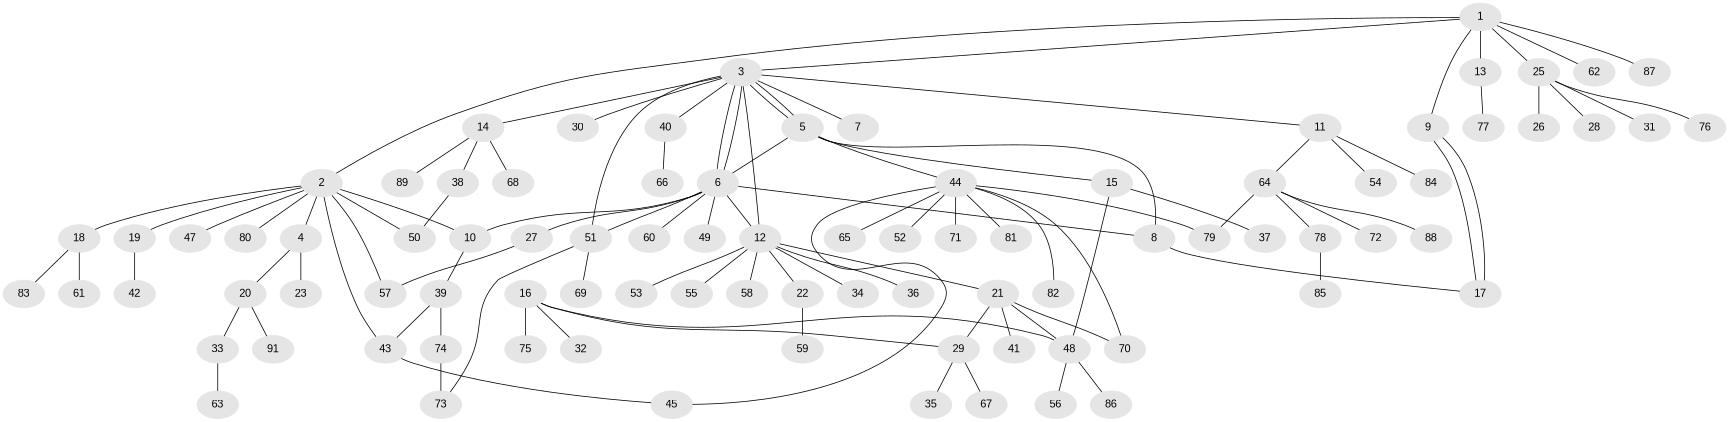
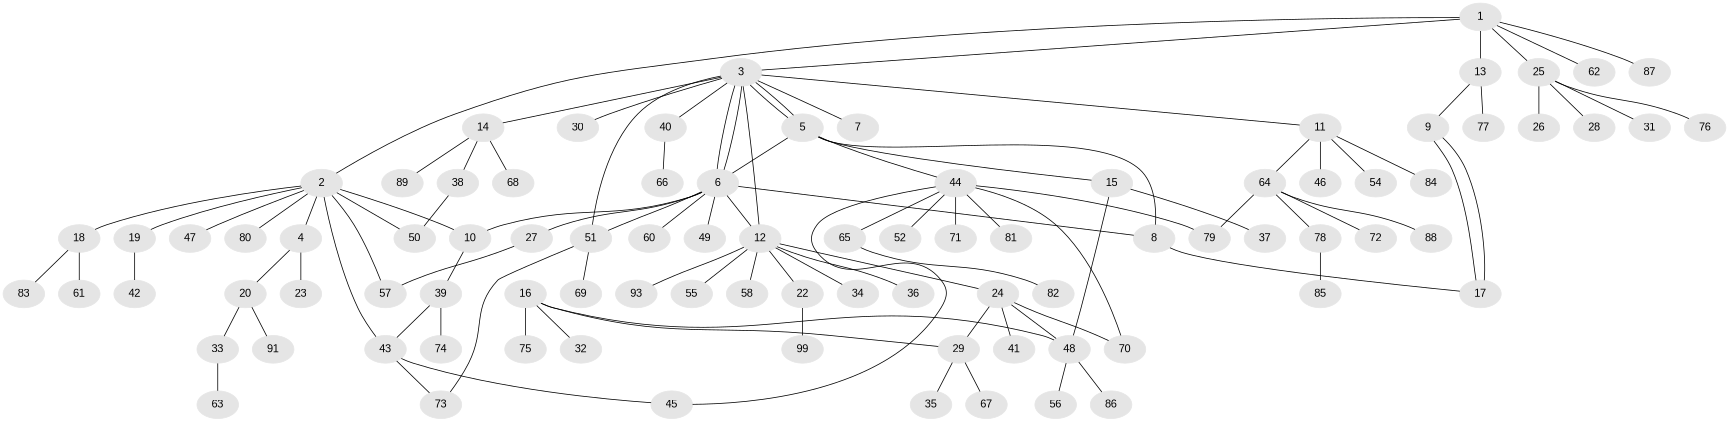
edge "1" -- "9": now "13" -- "9"
node "46": added
edge "44" -- "82": now "65" -- "82"
node "53": label "53" -> "93"
node "21": label "21" -> "24"
node "59": label "59" -> "99"
edge "74" -- "73": now "43" -- "73"
